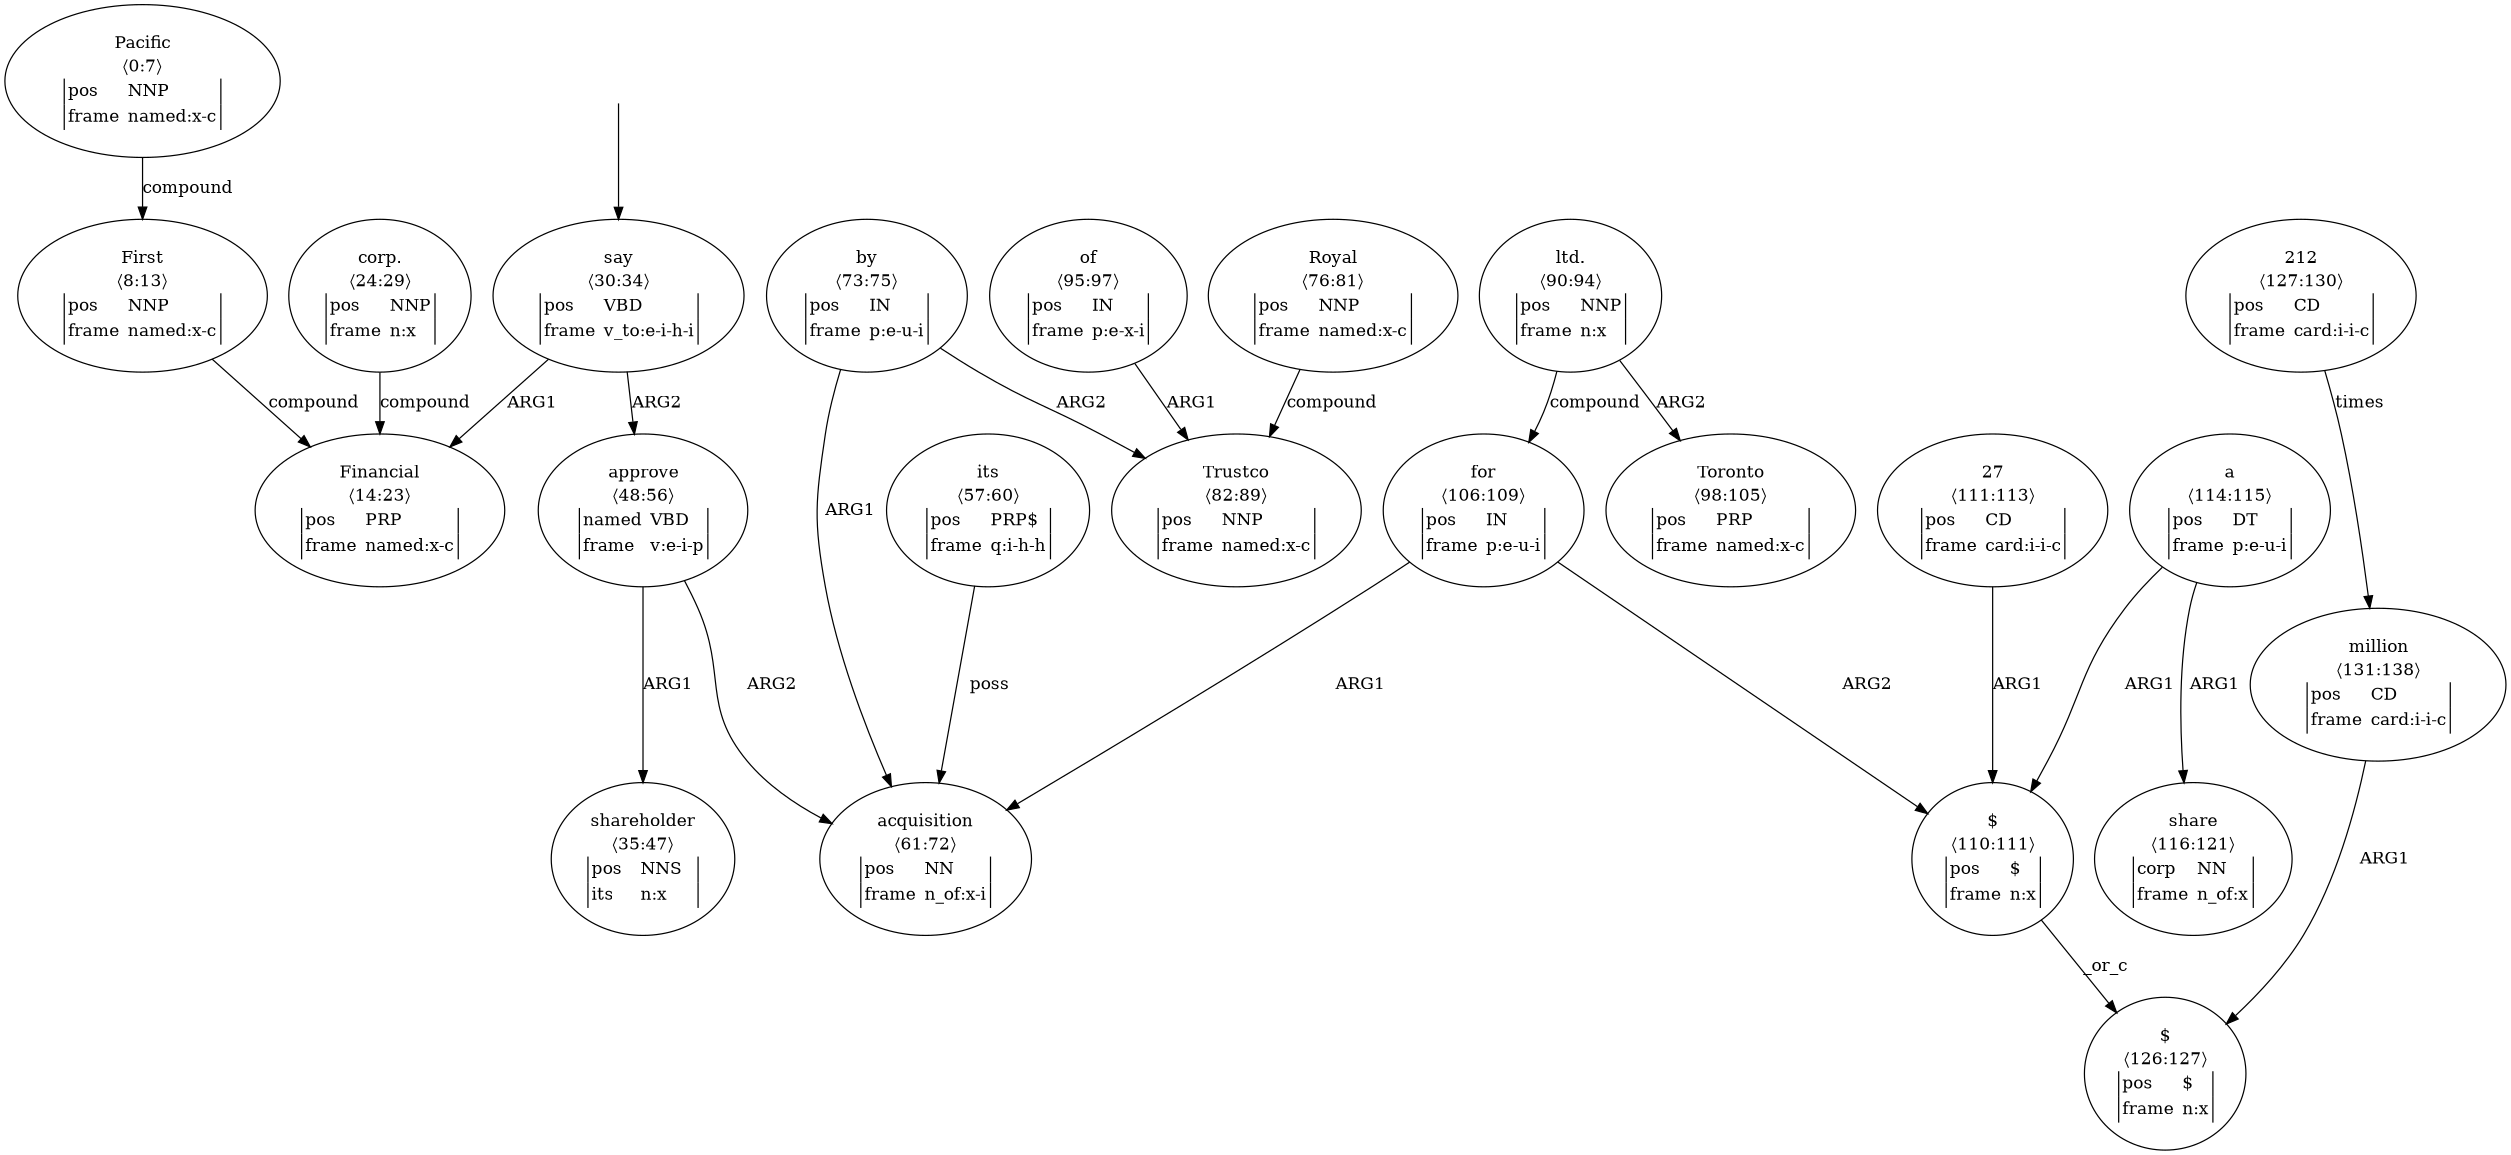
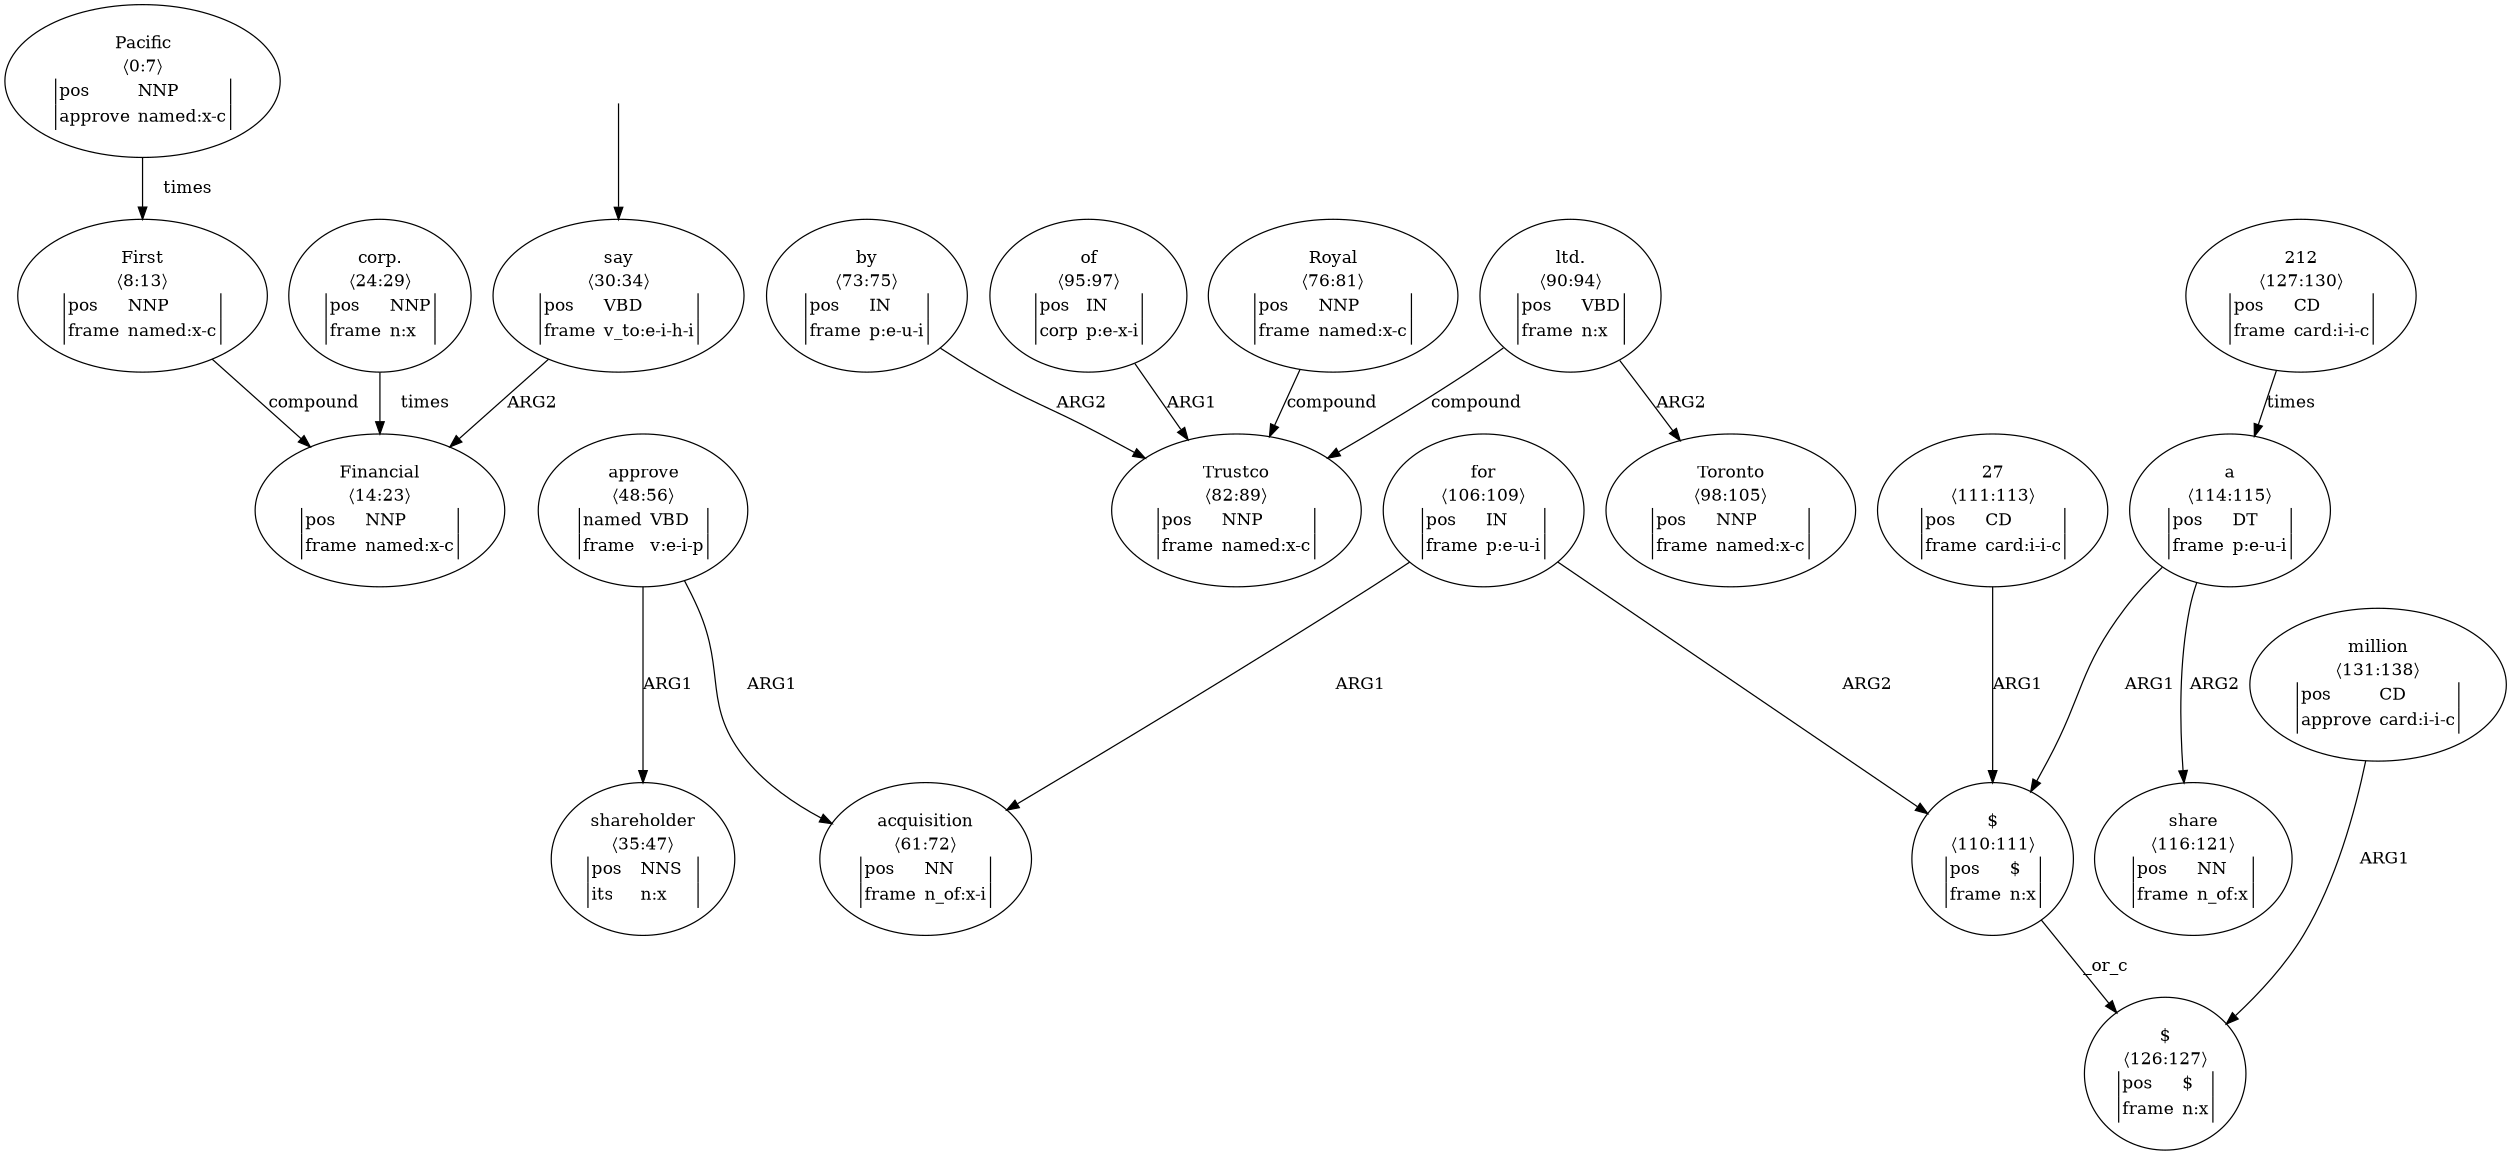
node "Pacific": text "frame" -> "approve"
edge "Pacific" -> "First": label "compound" -> "times"
node "ltd.": text "NNP" -> "VBD"
node "of": text "frame" -> "corp"
edge "say" -> "approve": removed, label "ARG2"
edge "ltd." -> "for": now "ltd." -> "Trustco"
edge "corp." -> "Financial": label "compound" -> "times"
edge "say" -> "Financial": label "ARG1" -> "ARG2"
edge "212" -> "million": now "212" -> "a"
node "its": removed
node "Financial": text "PRP" -> "NNP"
node "Toronto": text "PRP" -> "NNP"
edge "by" -> "acquisition": removed, label "ARG1"
edge "approve" -> "acquisition": label "ARG2" -> "ARG1"
edge "a" -> "share": label "ARG1" -> "ARG2"
node "million": text "frame" -> "approve"
node "share": text "corp" -> "pos"
